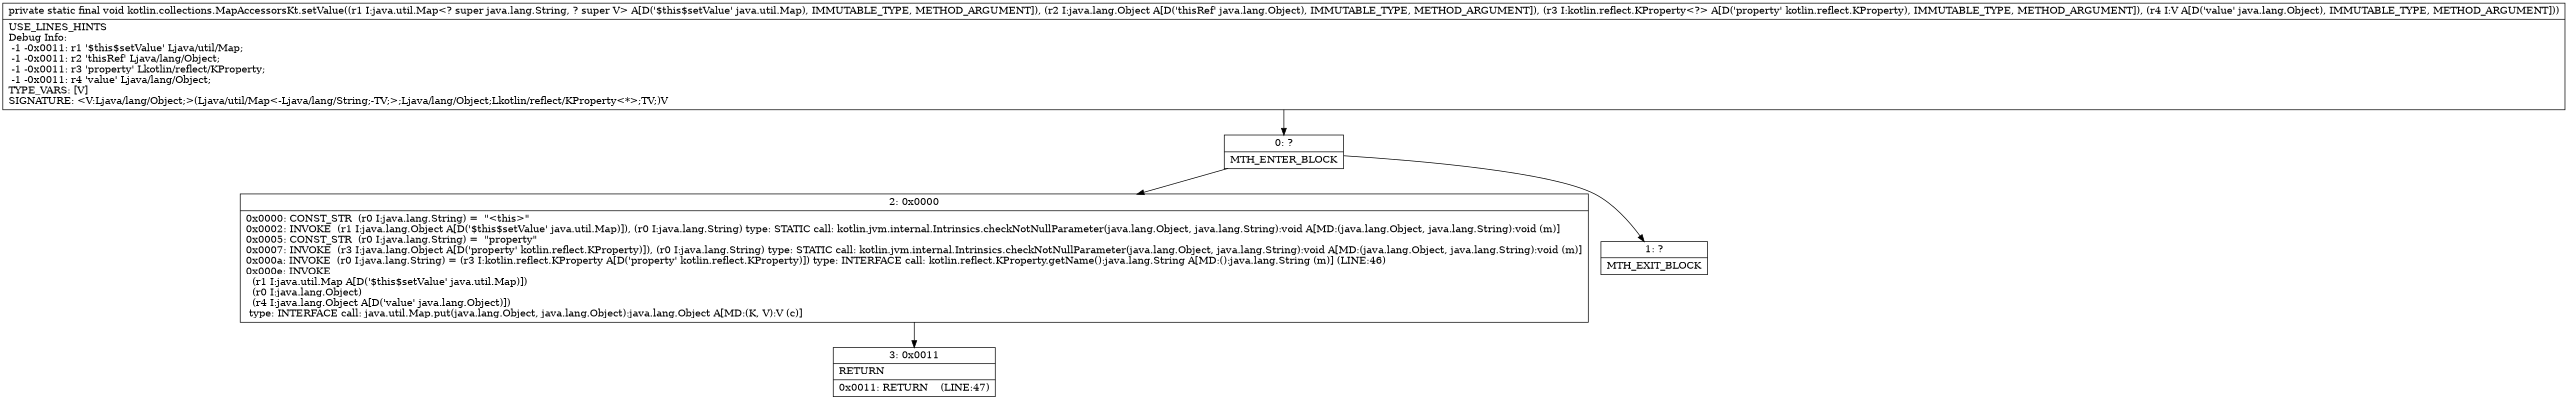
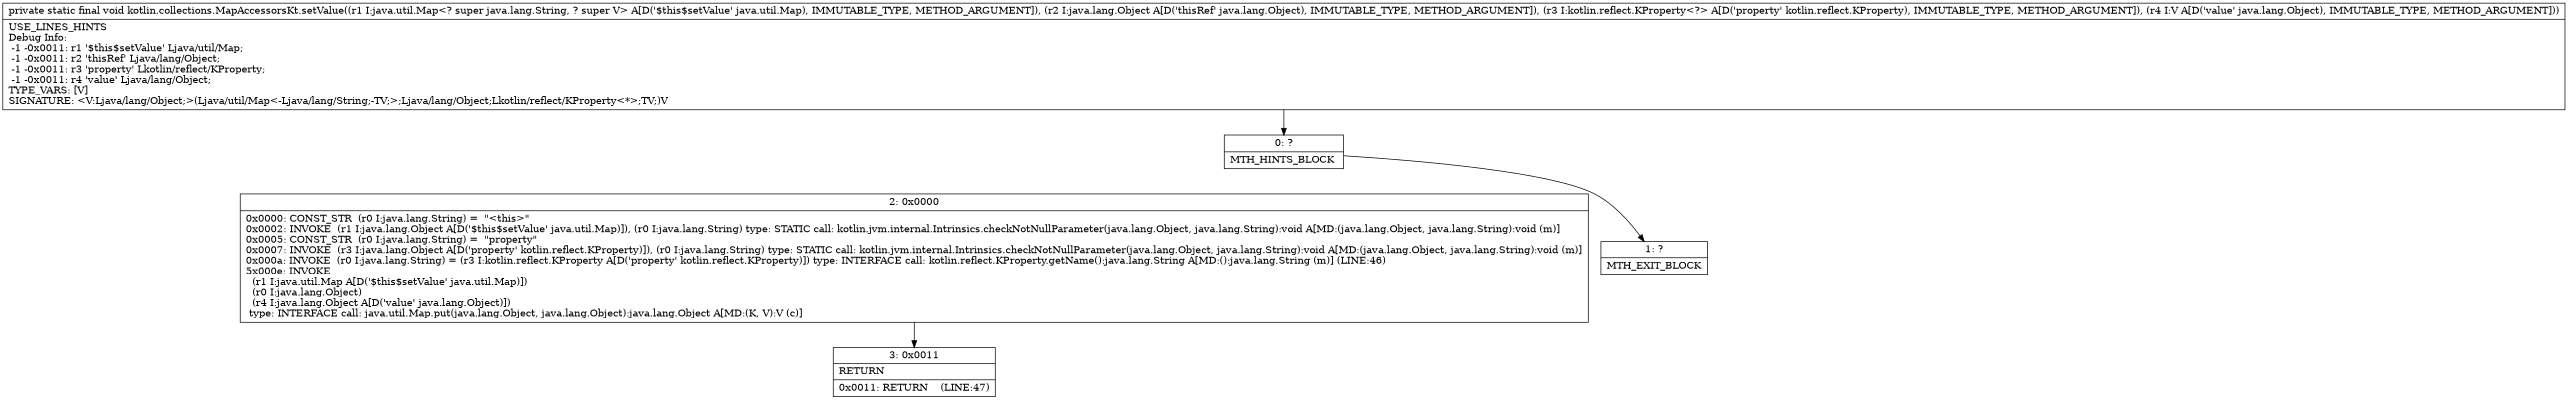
node "0: ?": text "MTH_ENTER_BLOCK" -> "MTH_HINTS_BLOCK"
edge "0: ?" -> "2: 0x0000": removed
node "2: 0x0000": text "0x000e: INVOKE" -> "5x000e: INVOKE"
